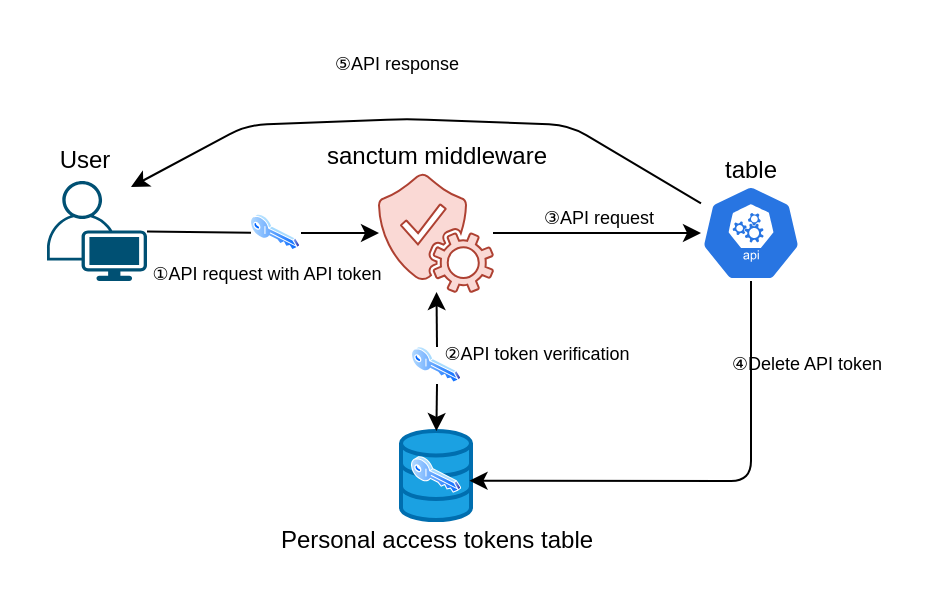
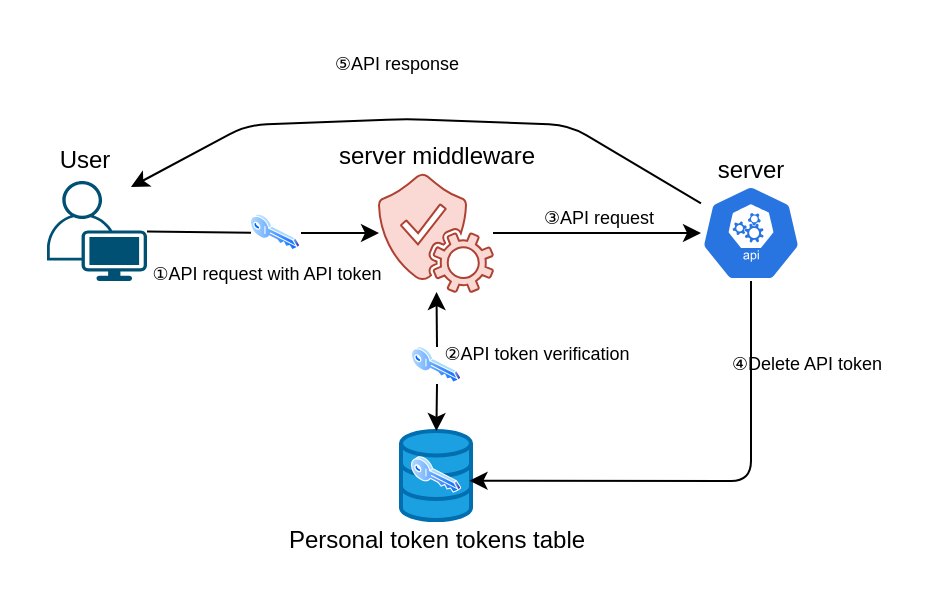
node "sanctum middleware": label "sanctum middleware" -> "server middleware"
node "table": label "table" -> "server"
node "Personal access tokens table": label "Personal access tokens table" -> "Personal token tokens table"
